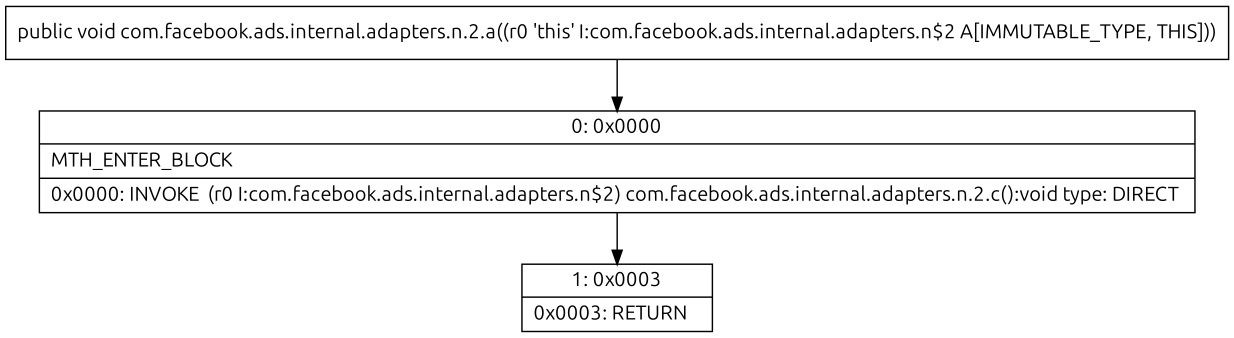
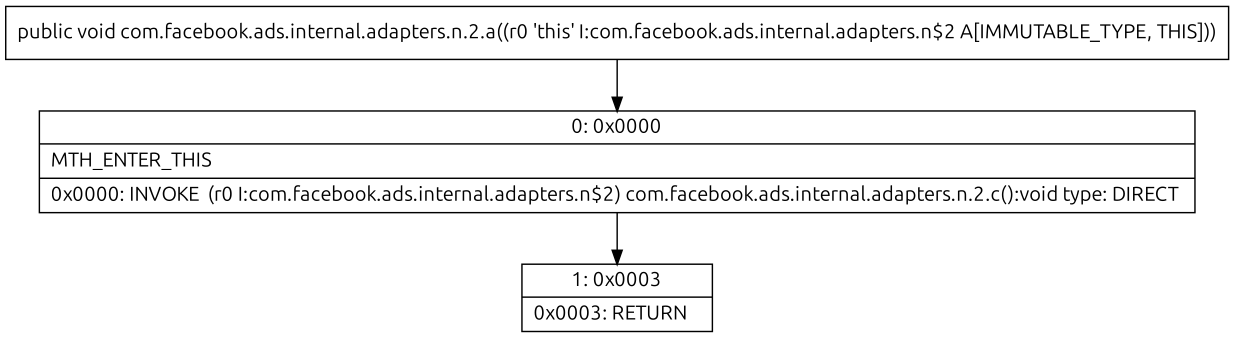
node "0: 0x0000": text "MTH_ENTER_BLOCK" -> "MTH_ENTER_THIS"
